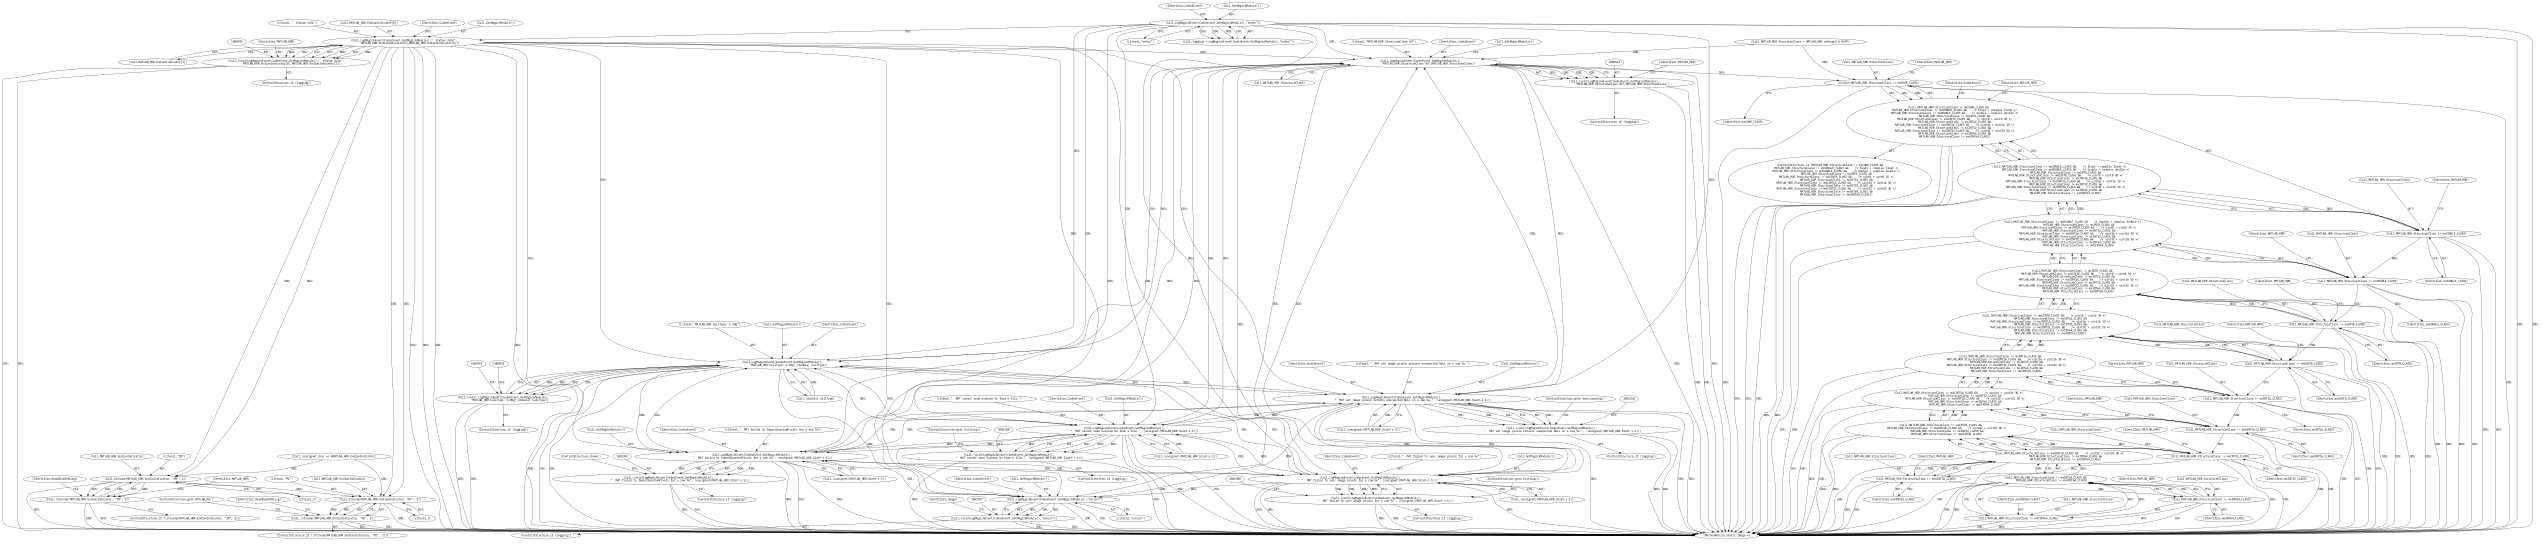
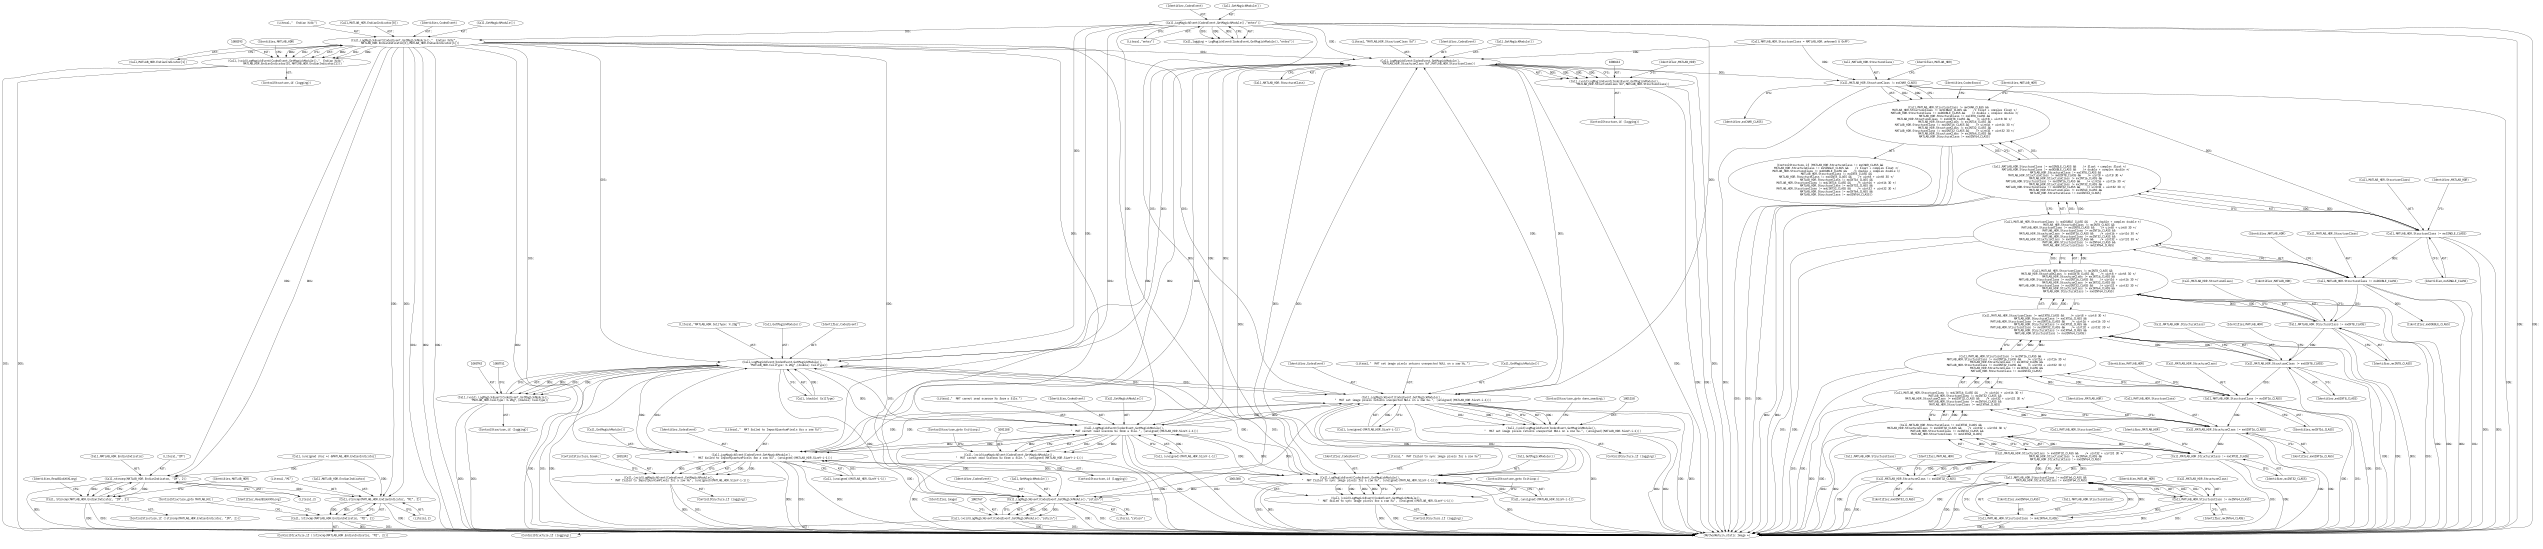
node "(Endian,MATLAB_HDR.StructureClass != mxCHAR_CLASS)": label "(Endian,MATLAB_HDR.StructureClass != mxCHAR_CLASS)" -> "(Call,MATLAB_HDR.StructureClass != mxCHAR_CLASS)"
edge "(Identifier,mxINT16_CLASS)" -> "(Call,MATLAB_HDR.StructureClass != mxINT16_CLASS)": added, label "AST:"
